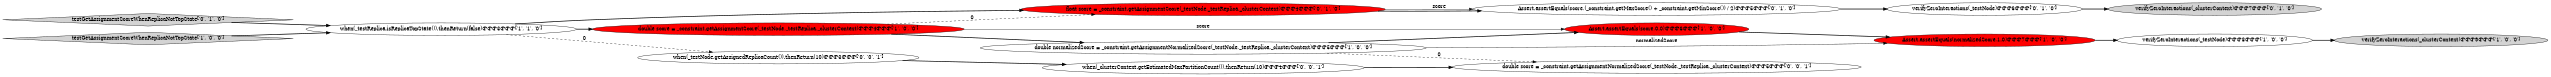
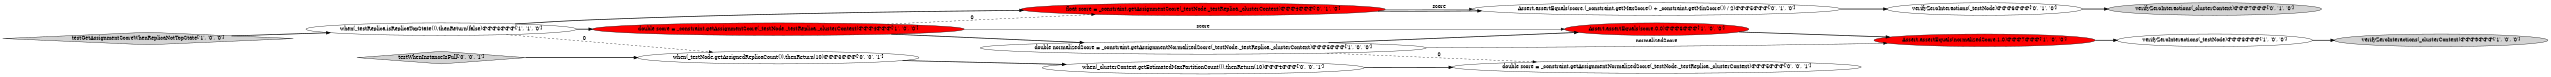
node "testGetAssignmentScoreWhenReplicaNotTopState['0', '1', '0']": removed
node "testWhenInstanceIsFull['0', '0', '1']": added
